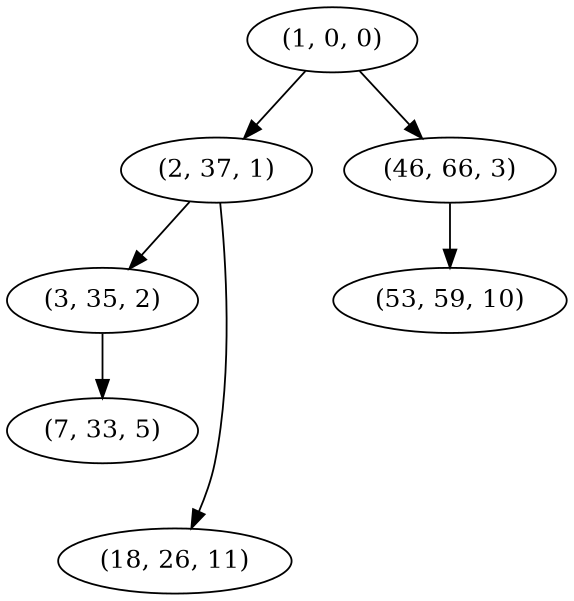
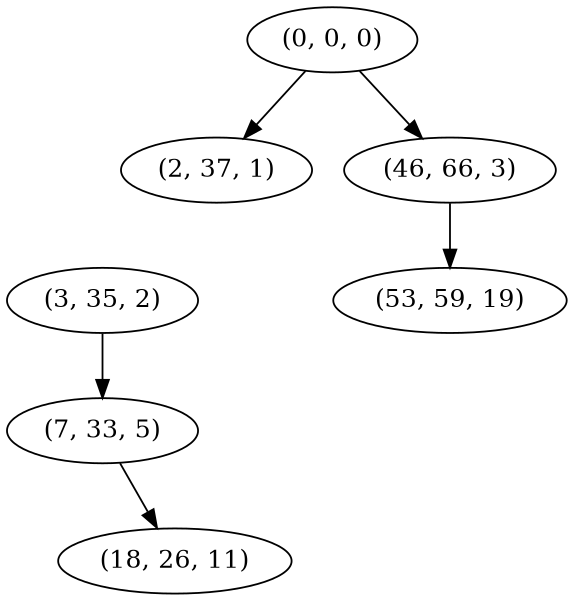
node "(1, 0, 0)": label "(1, 0, 0)" -> "(0, 0, 0)"
edge "(2, 37, 1)" -> "(3, 35, 2)": removed
node "(53, 59, 10)": label "(53, 59, 10)" -> "(53, 59, 19)"
edge "(2, 37, 1)" -> "(18, 26, 11)": now "(7, 33, 5)" -> "(18, 26, 11)"
